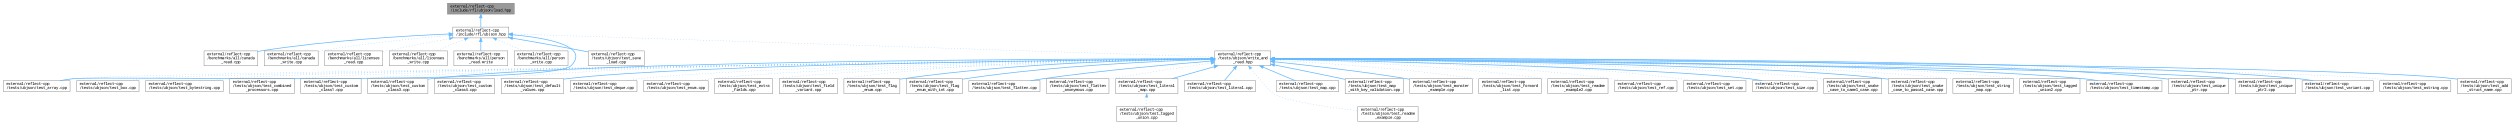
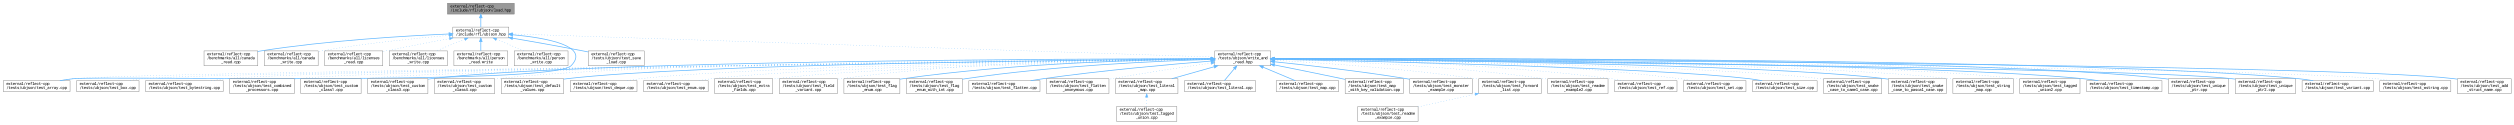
edge "external/reflect-cpp /tests/ubjson/test_readme _example.cpp" -> "external/reflect-cpp /tests/ubjson/write_and _read.hpp": now "external/reflect-cpp /tests/ubjson/test_readme _example.cpp" -> "external/reflect-cpp /tests/ubjson/test_forward _list.cpp"
